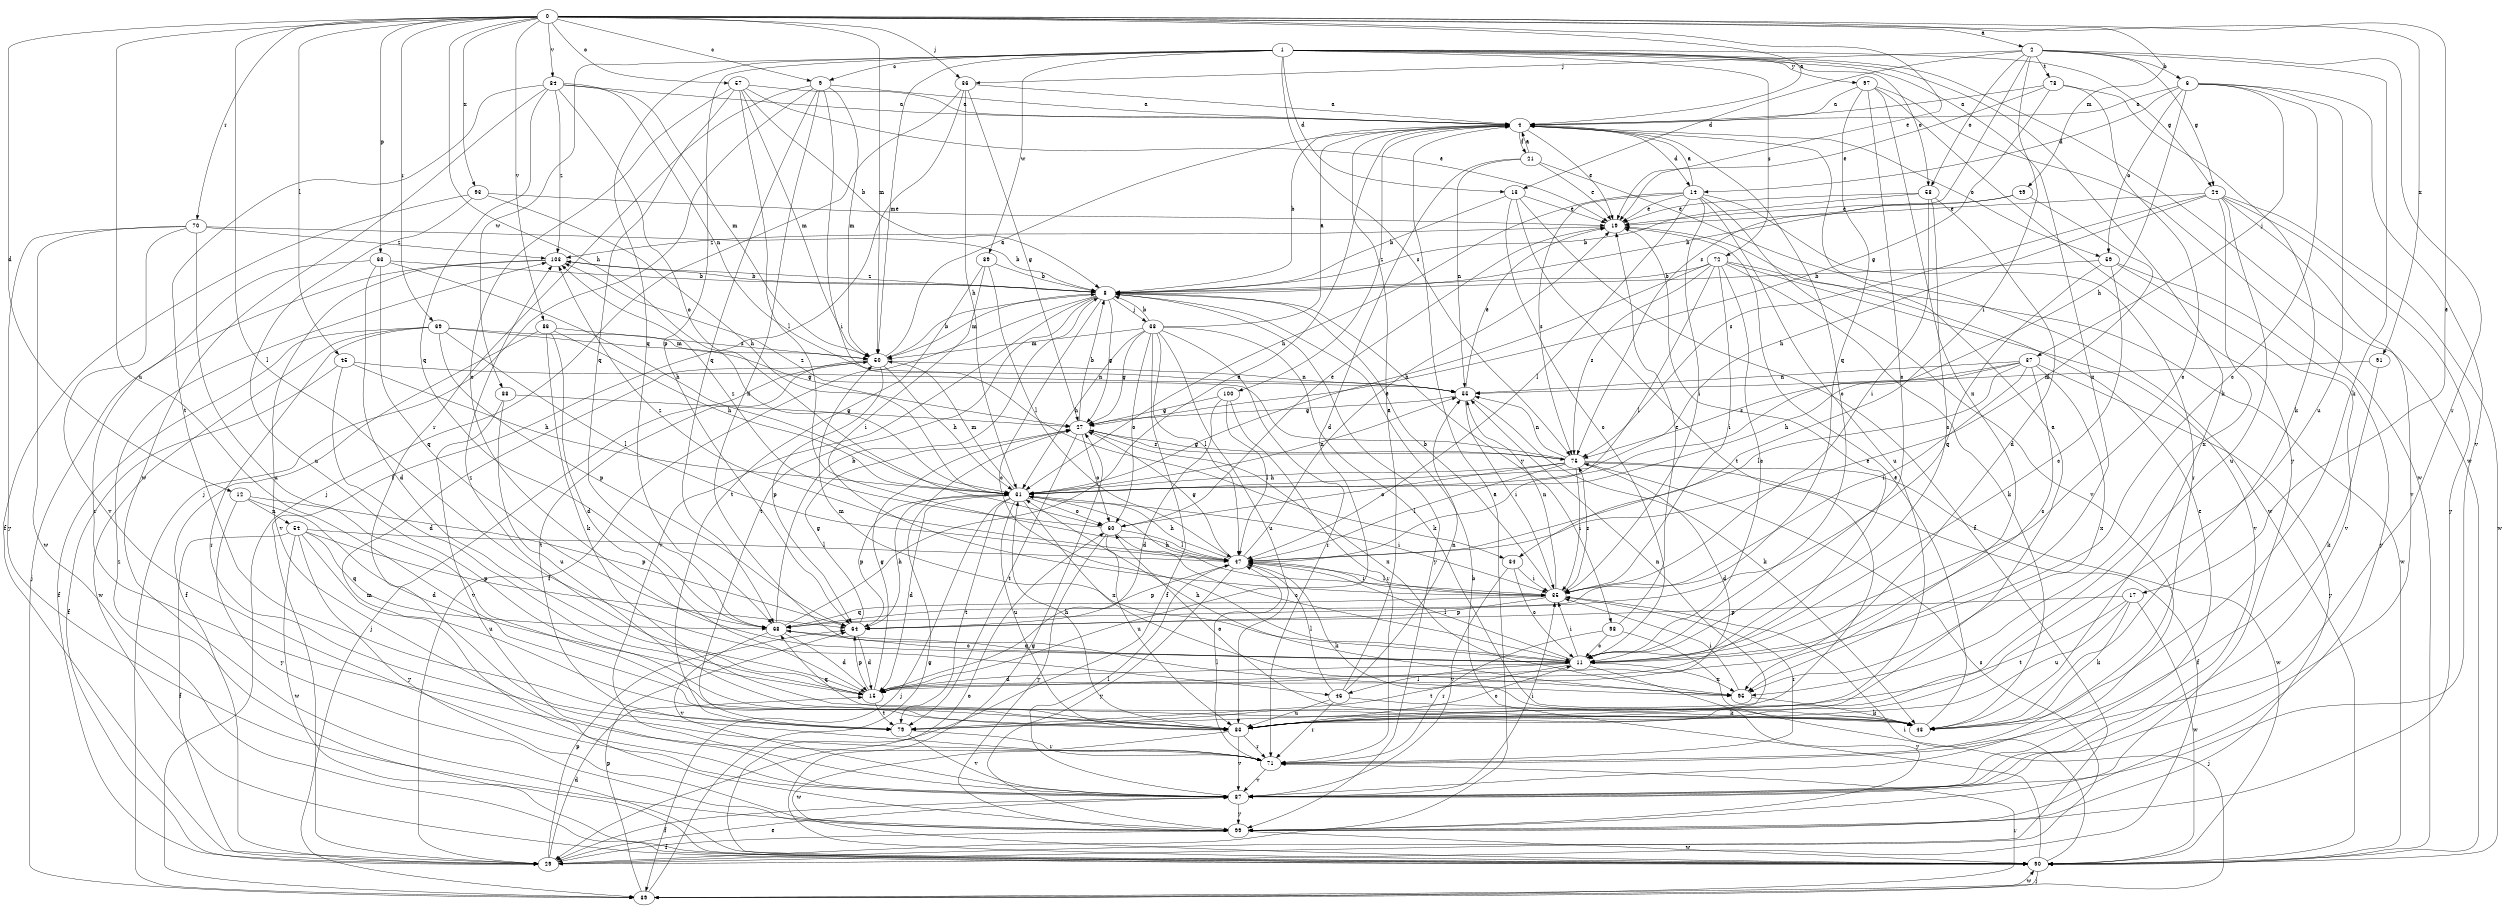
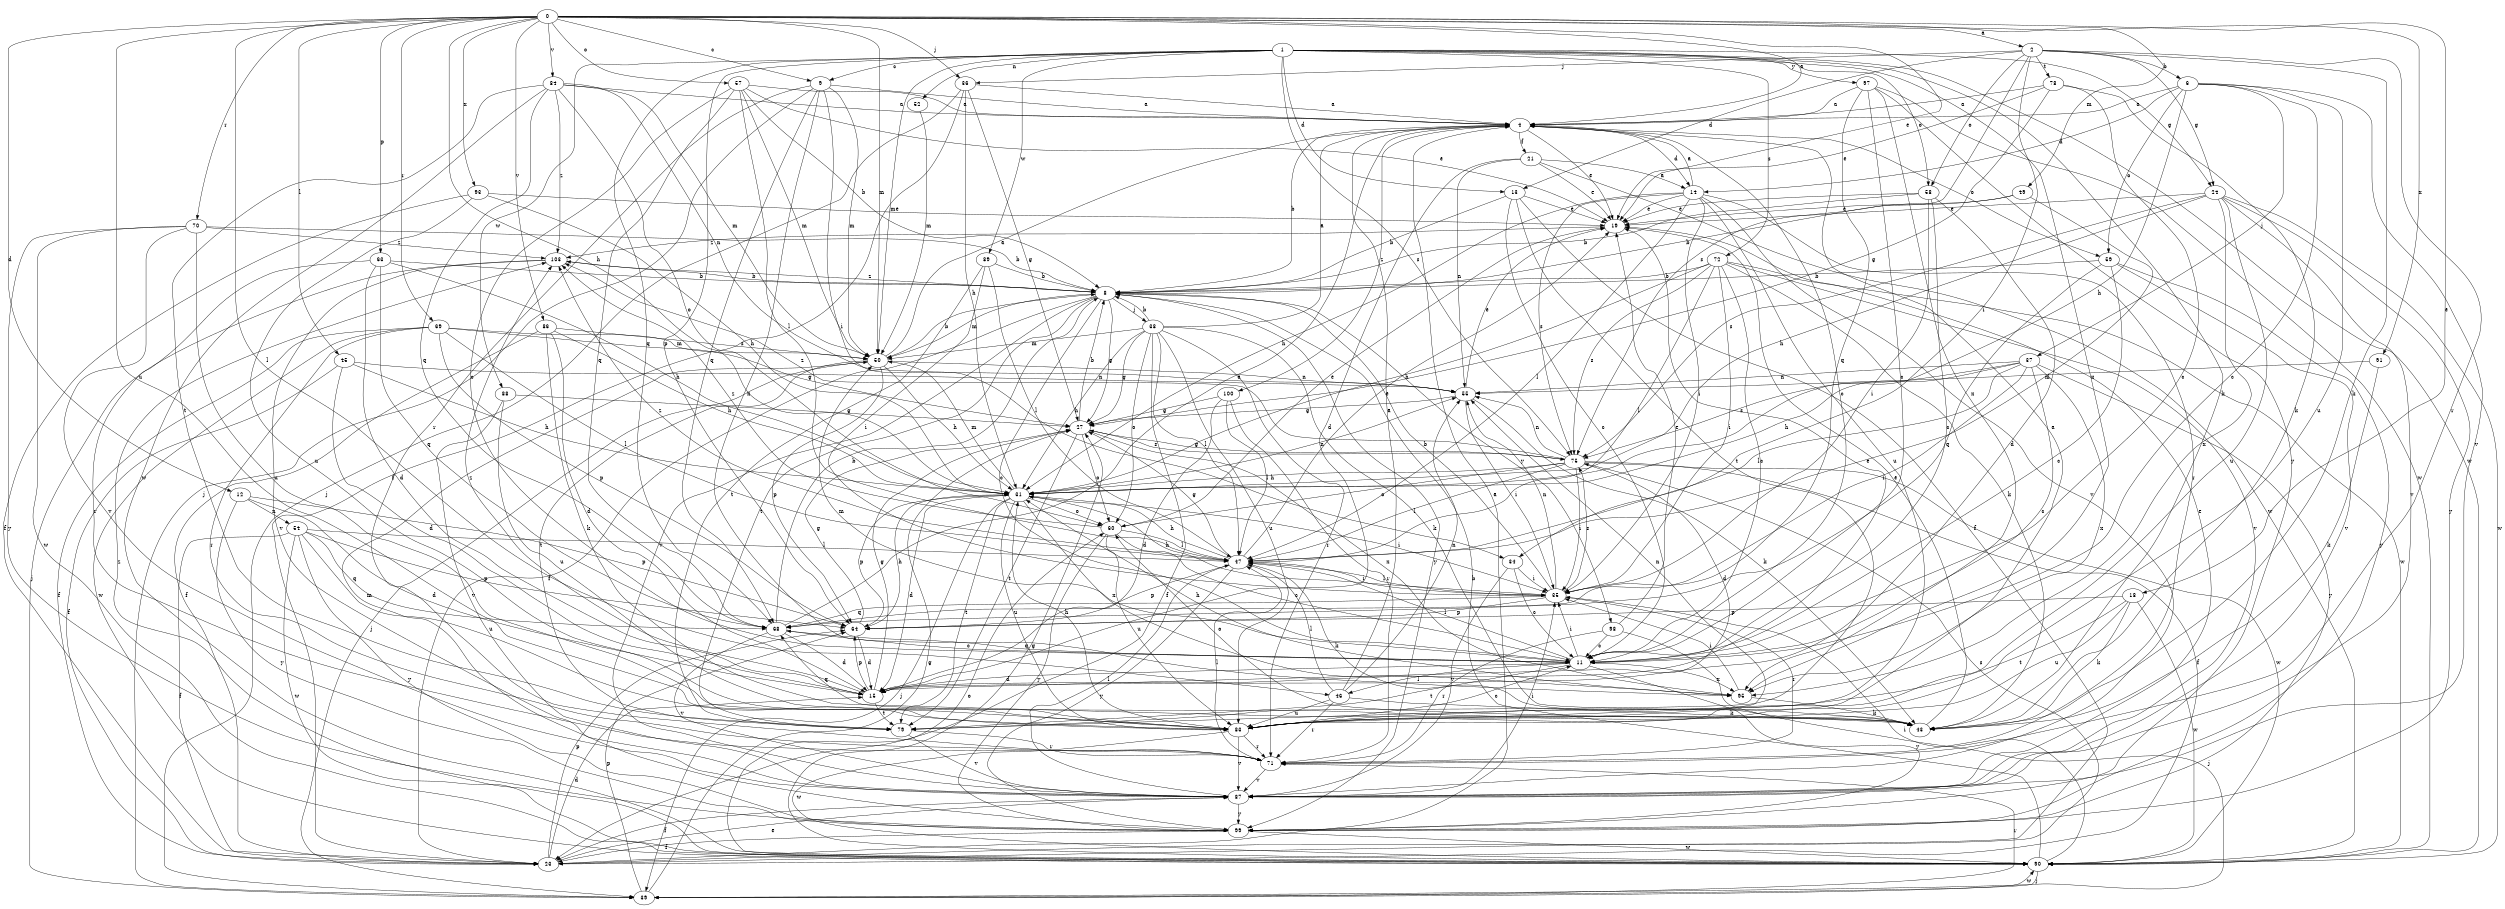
node "52": added
edge "21" -> "4": now "21" -> "14"
node "17": label "17" -> "18"
node "29": label "29" -> "23"
